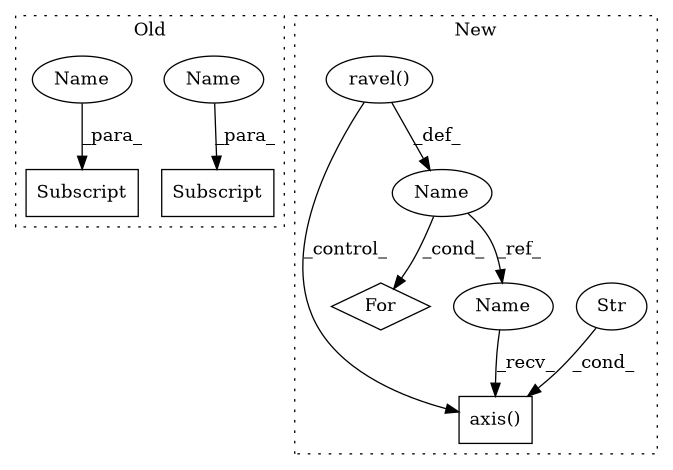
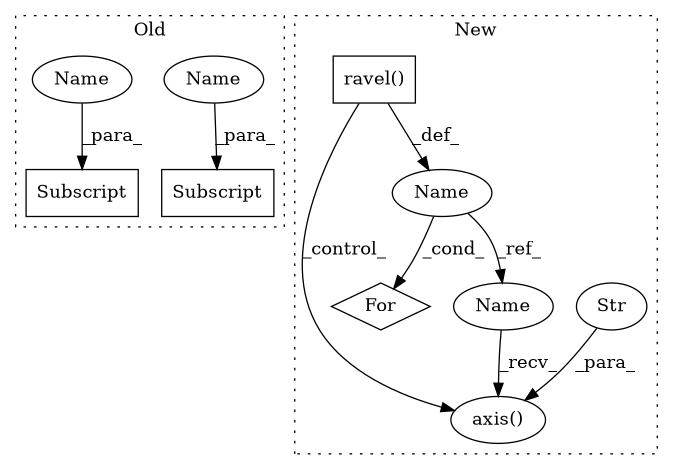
node "ravel()": shape ellipse -> box
edge "Str" -> "axis()": label "_cond_" -> "_para_"
node "axis()": shape box -> ellipse
